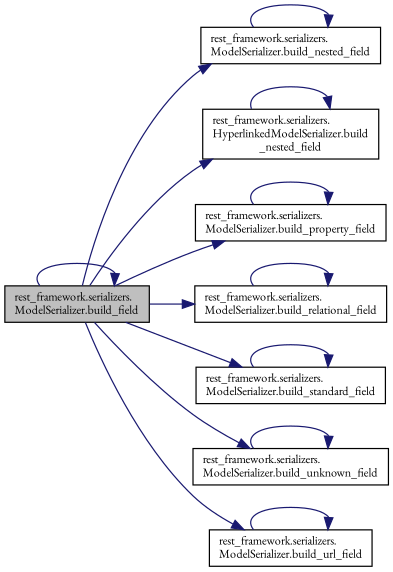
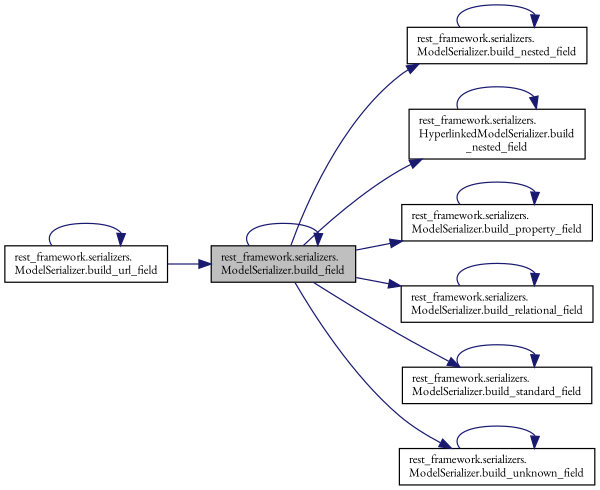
edge "rest_framework.serializers. ModelSerializer.build_field" -> "rest_framework.serializers. ModelSerializer.build_url_field": reversed
